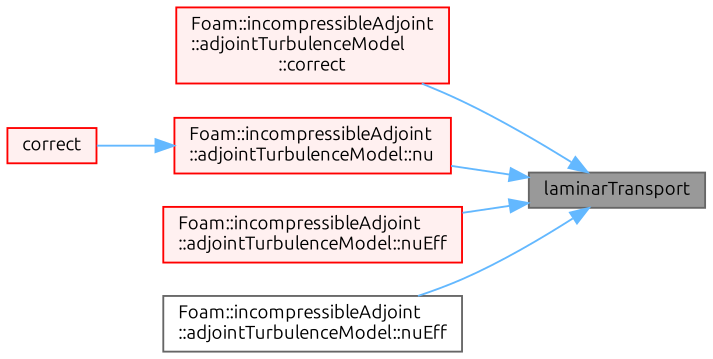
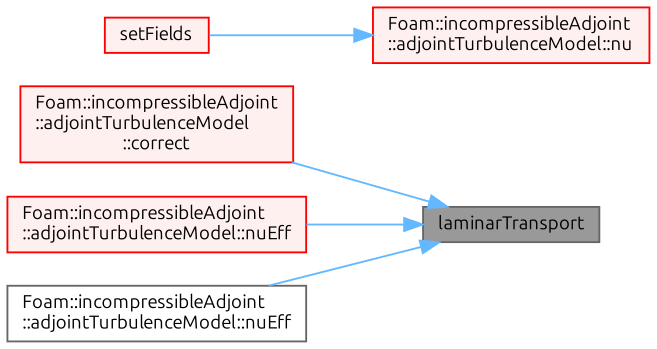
node "correct": label "correct" -> "setFields"
edge "Foam::incompressibleAdjoint ::adjointTurbulenceModel::nu" -> "laminarTransport": removed
